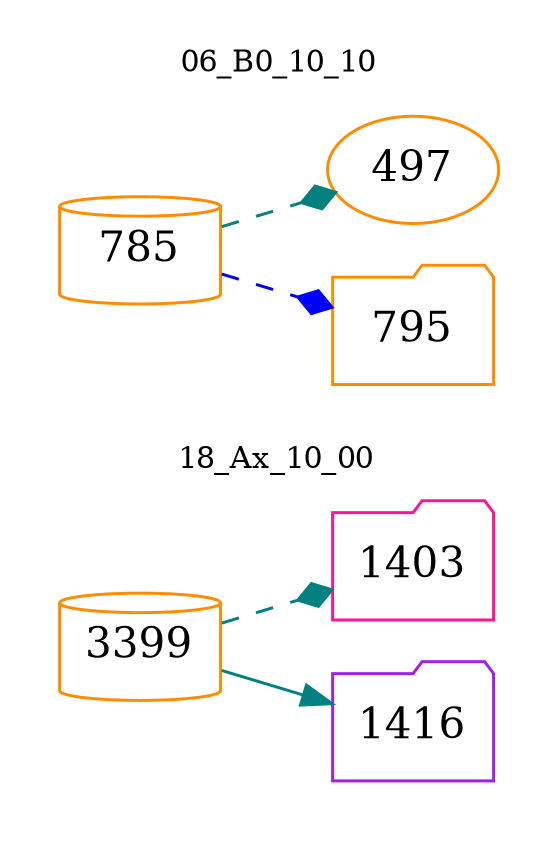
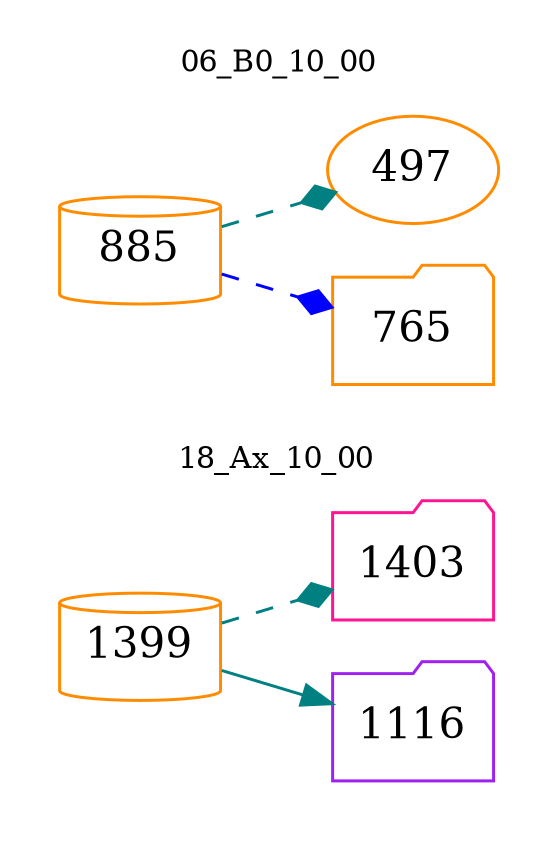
cluster "06_B0_10_10": label "06_B0_10_10" -> "06_B0_10_00"
node "785": label "785" -> "885"
node "795": label "795" -> "765"
node "3399": label "3399" -> "1399"
node "1416": label "1416" -> "1116"
